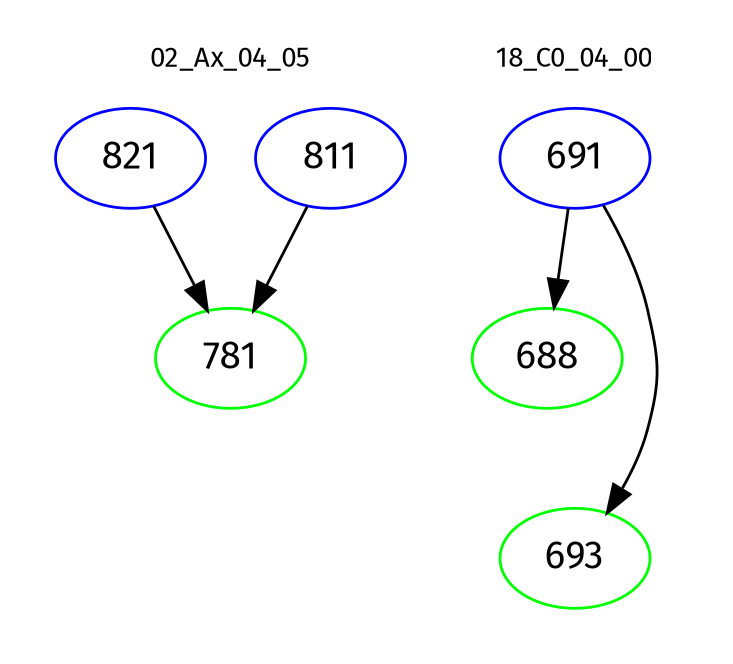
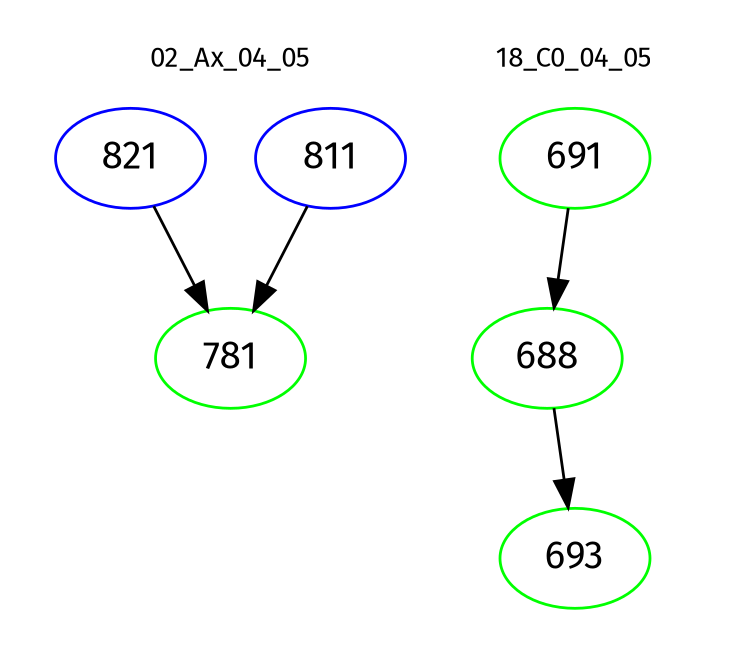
cluster "18_C0_04_00": label "18_C0_04_00" -> "18_C0_04_05"
node "691": color blue -> green
edge "691" -> "693": now "688" -> "693"
